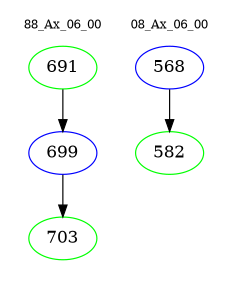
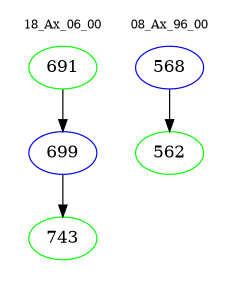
cluster "88_Ax_06_00": label "88_Ax_06_00" -> "18_Ax_06_00"
cluster "08_Ax_06_00": label "08_Ax_06_00" -> "08_Ax_96_00"
node "582": label "582" -> "562"
node "703": label "703" -> "743"
